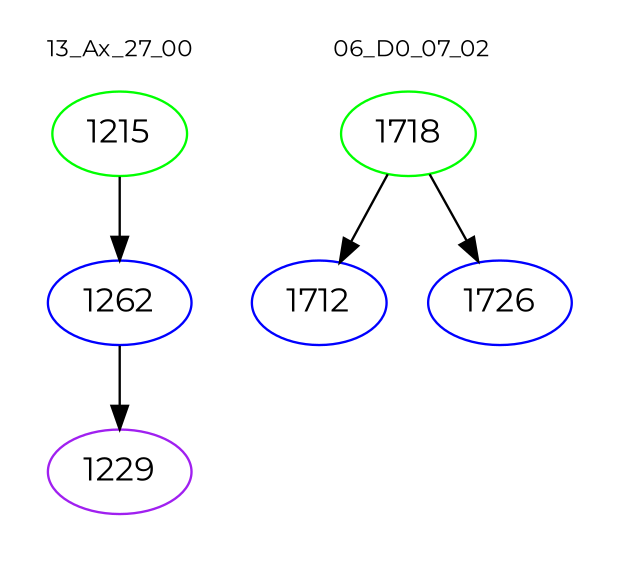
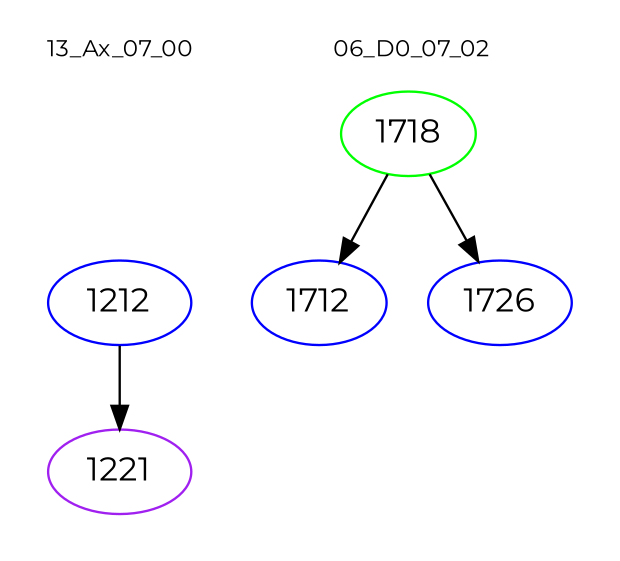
cluster "13_Ax_27_00": label "13_Ax_27_00" -> "13_Ax_07_00"
node "1215": removed
node "1262": label "1262" -> "1212"
node "1229": label "1229" -> "1221"
